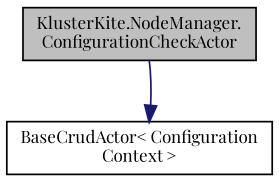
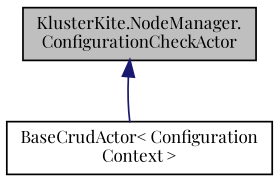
edge "KlusterKite.NodeManager. ConfigurationCheckActor" -> "BaseCrudActor< Configuration Context >": reversed
